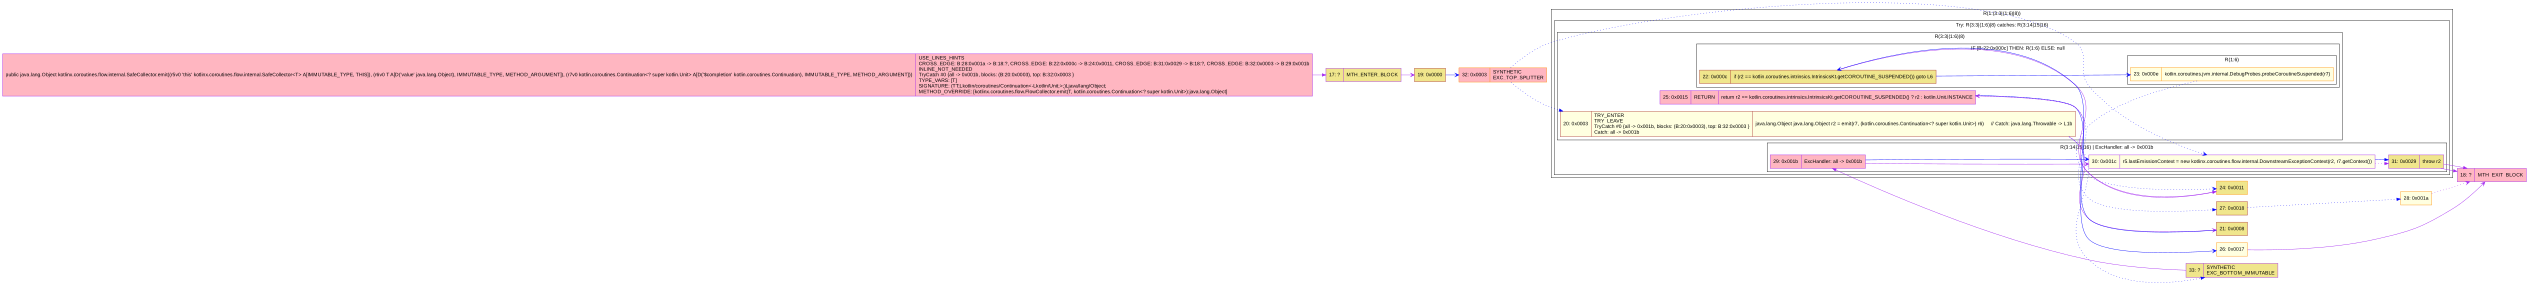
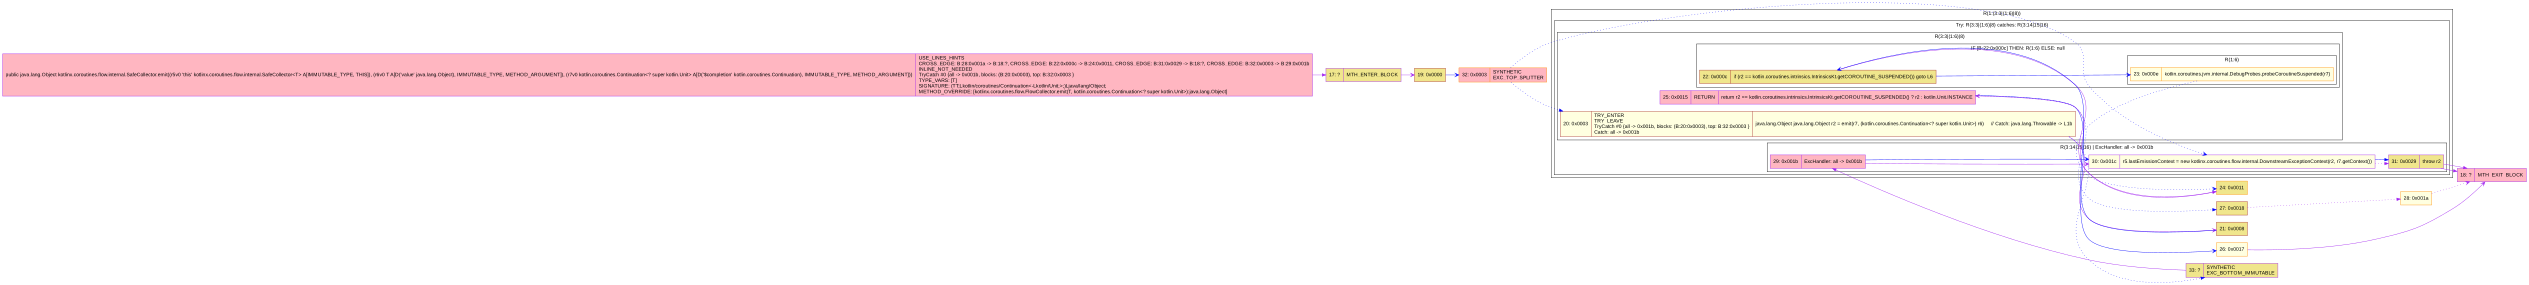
edge "27: 0x0018" -> "28: 0x001a": color blue -> purple
